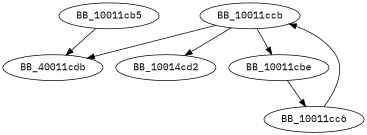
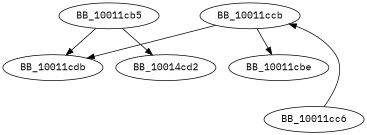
edge "BB_10011ccb" -> "BB_10014cd2": now "BB_10011cb5" -> "BB_10014cd2"
node "BB_40011cdb": label "BB_40011cdb" -> "BB_10011cdb"
edge "BB_10011cbe" -> "BB_10011cc6": removed
